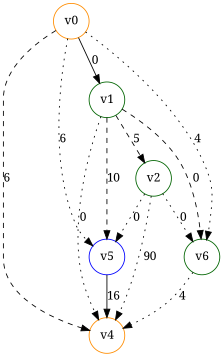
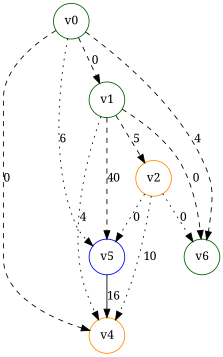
node "v0": color darkorange -> darkgreen
edge "v0" -> "v1": style solid -> dashed
edge "v0" -> "v6": style dotted -> dashed
edge "v0" -> "v4": label "6" -> "0"
edge "v1" -> "v5": label "10" -> "40"
node "v2": color darkgreen -> darkorange
edge "v1" -> "v4": label "0" -> "4"
edge "v2" -> "v4": label "90" -> "10"
edge "v6" -> "v4": removed, label "4"
